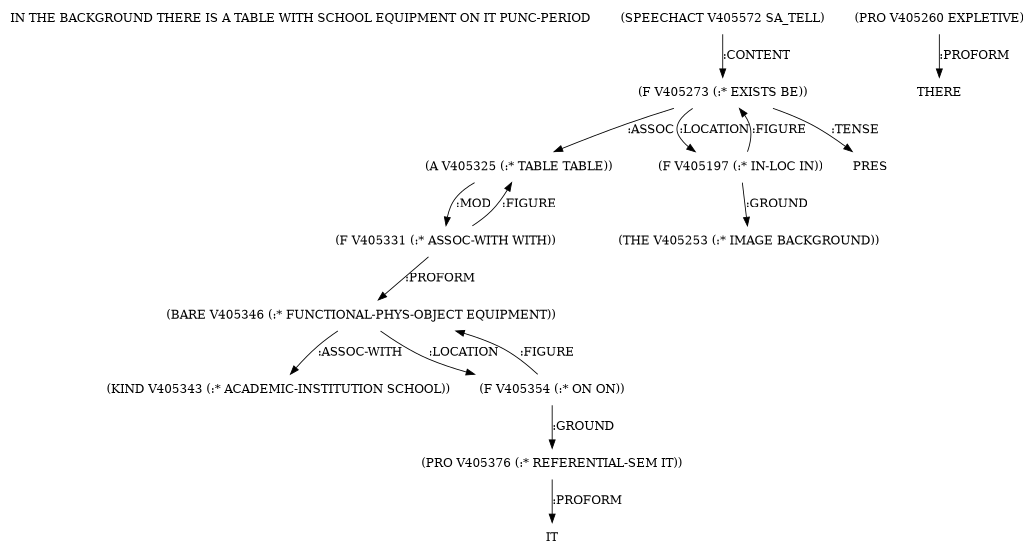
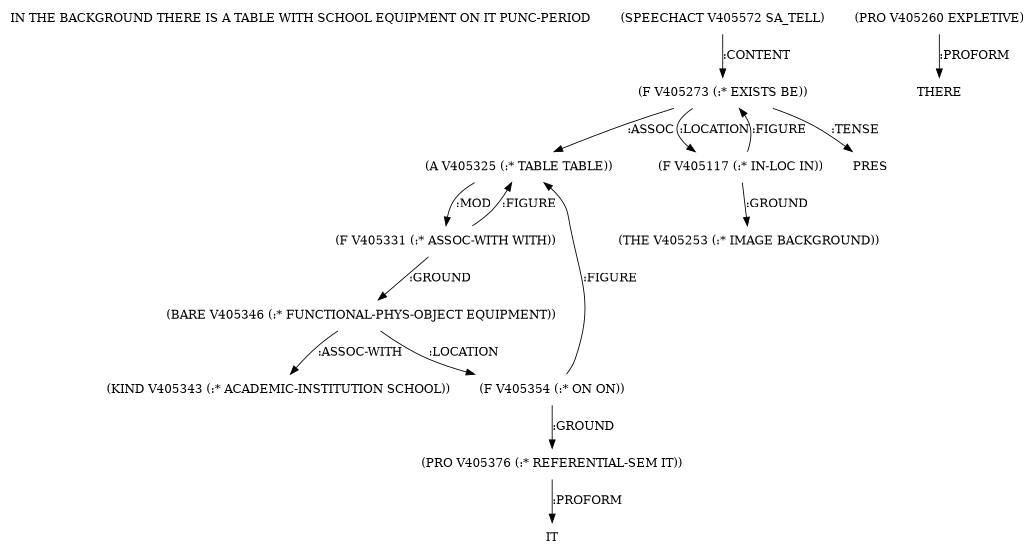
node "(F V405197 (:* IN-LOC IN))": label "(F V405197 (:* IN-LOC IN))" -> "(F V405117 (:* IN-LOC IN))"
edge "(F V405331 (:* ASSOC-WITH WITH))" -> "(BARE V405346 (:* FUNCTIONAL-PHYS-OBJECT EQUIPMENT))": label ":PROFORM" -> ":GROUND"
edge "(F V405354 (:* ON ON))" -> "(BARE V405346 (:* FUNCTIONAL-PHYS-OBJECT EQUIPMENT))": now "(F V405354 (:* ON ON))" -> "(A V405325 (:* TABLE TABLE))"
